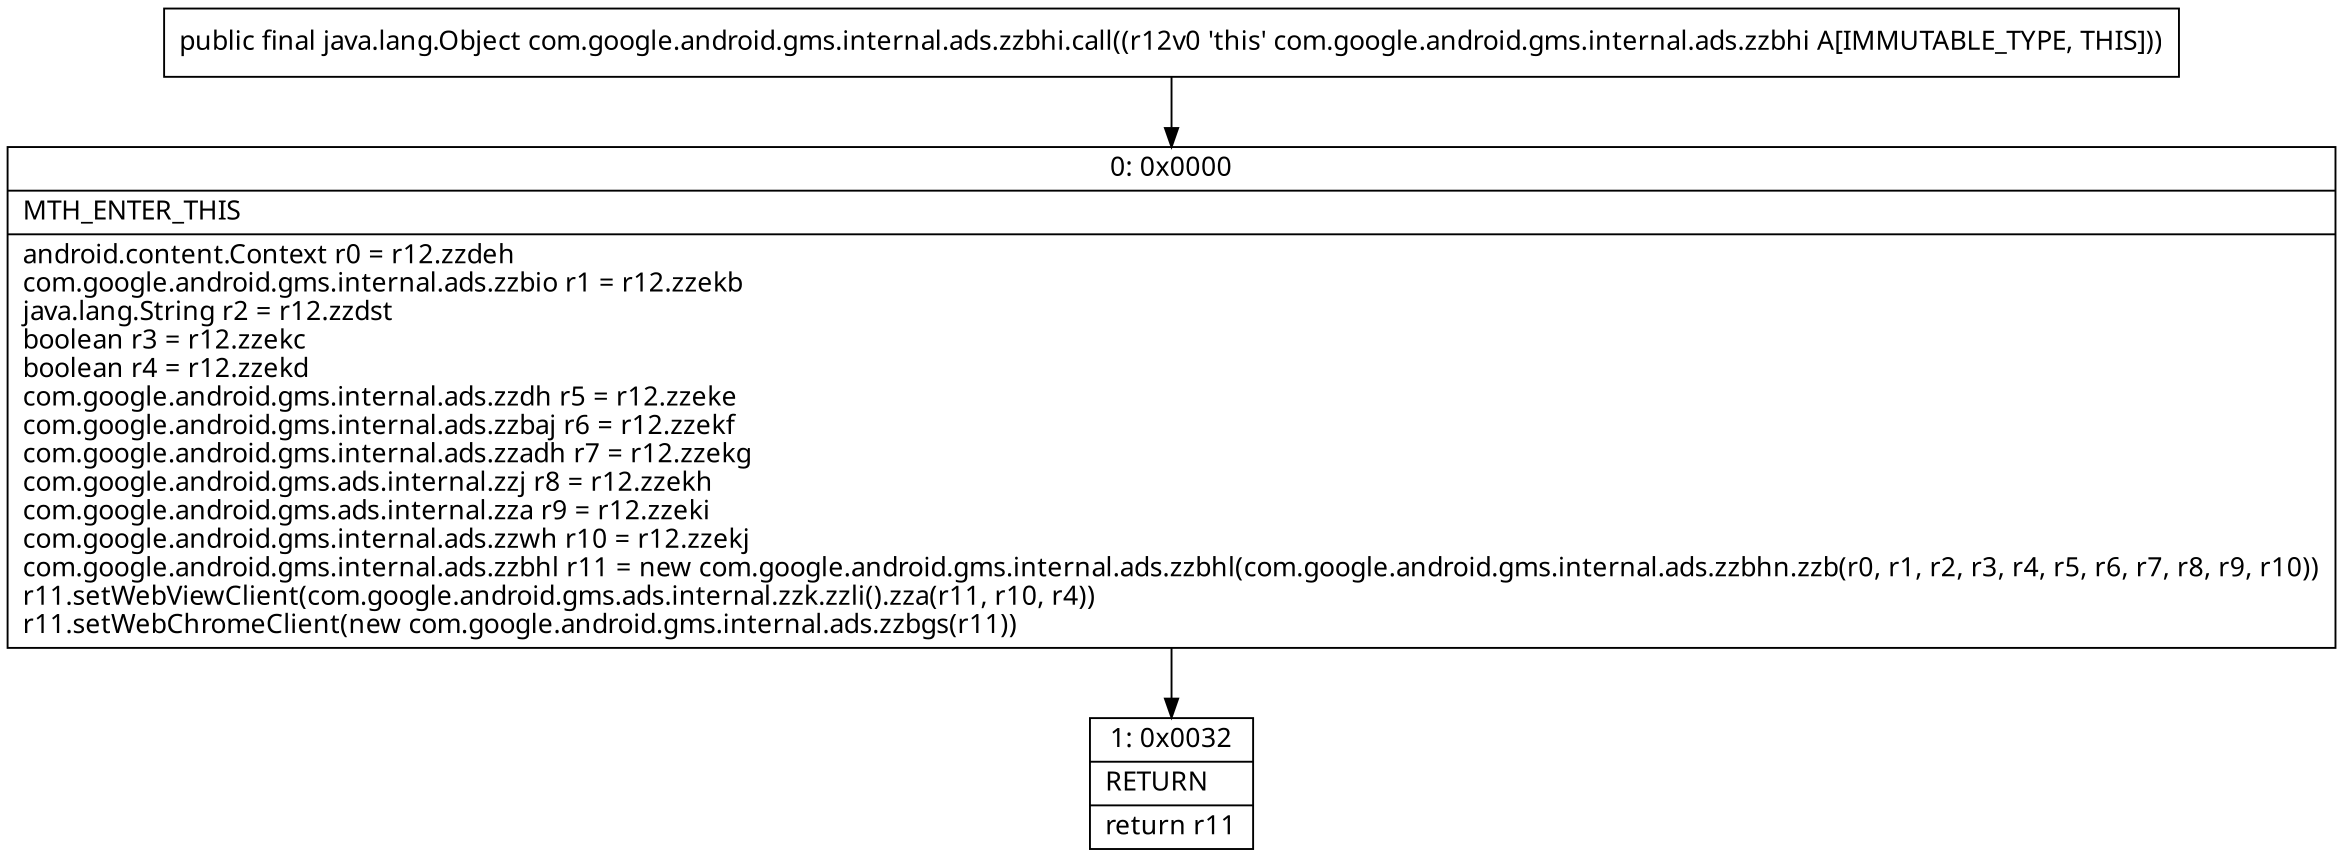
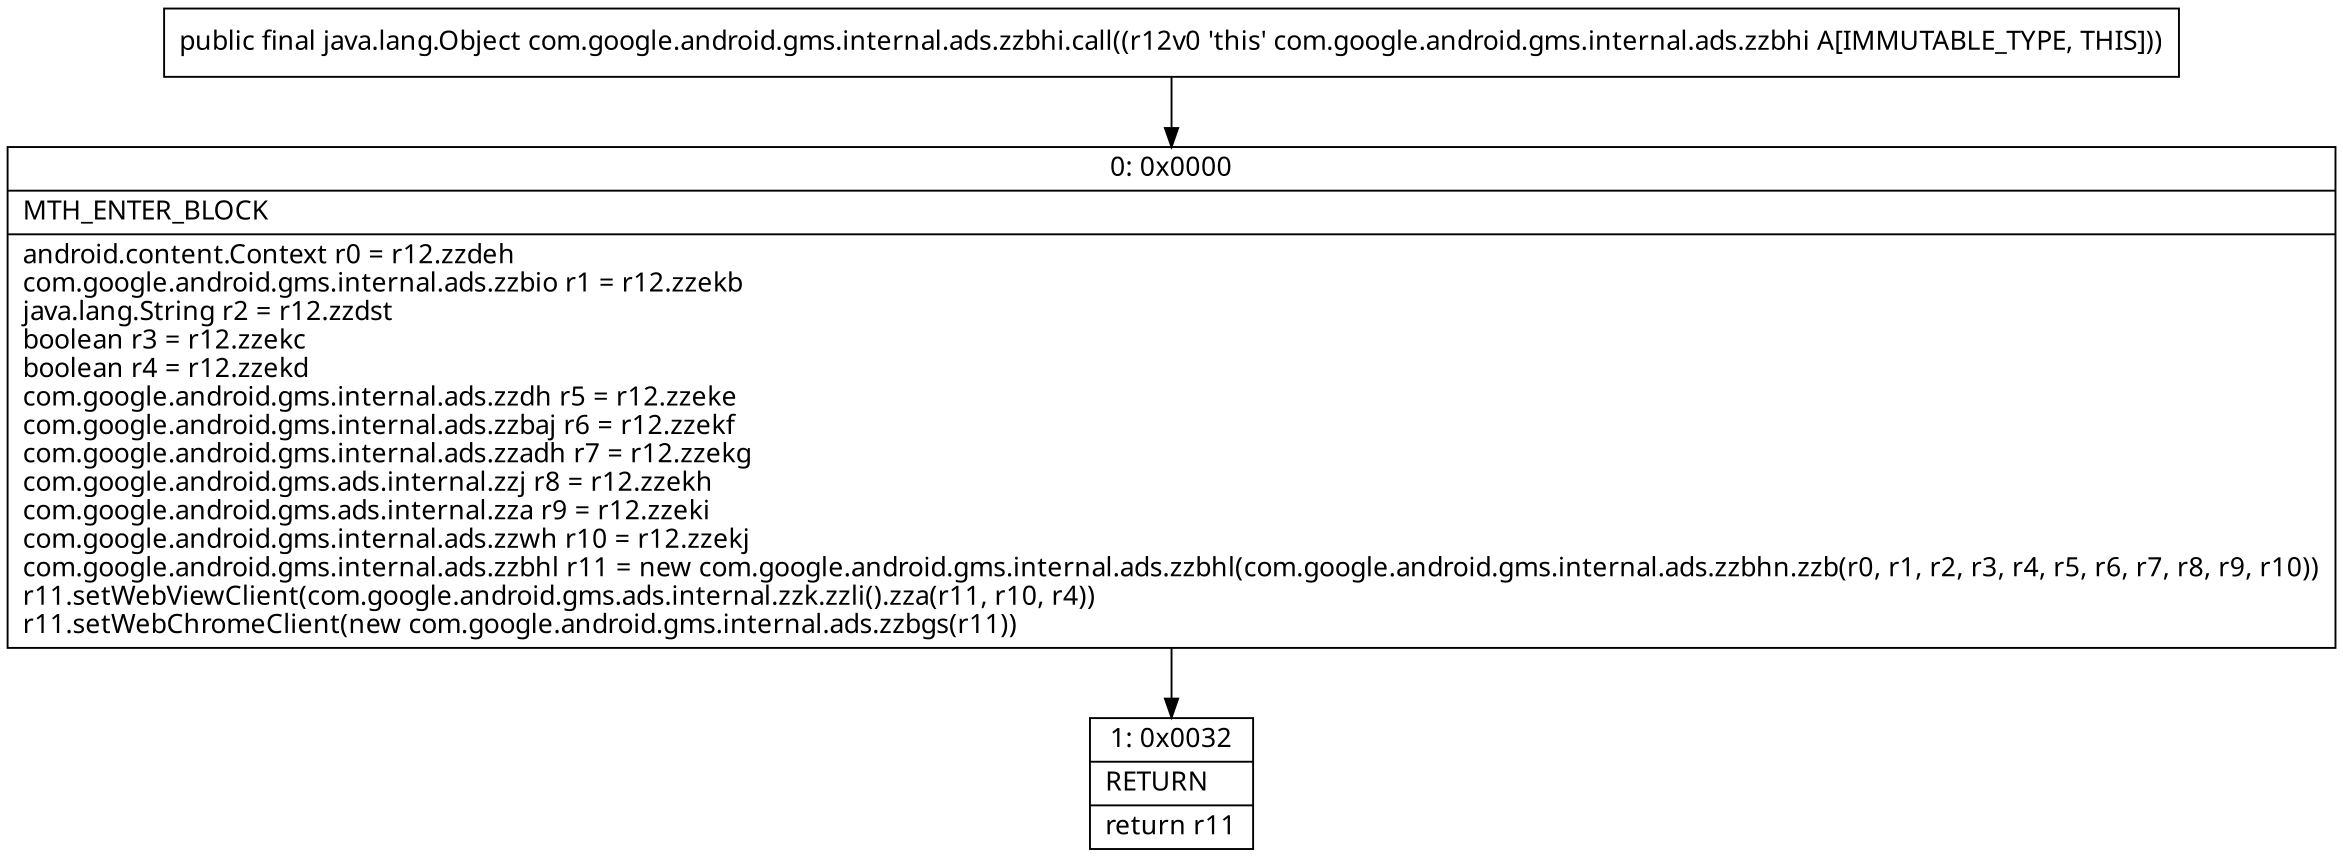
node "0: 0x0000": text "MTH_ENTER_THIS" -> "MTH_ENTER_BLOCK"
